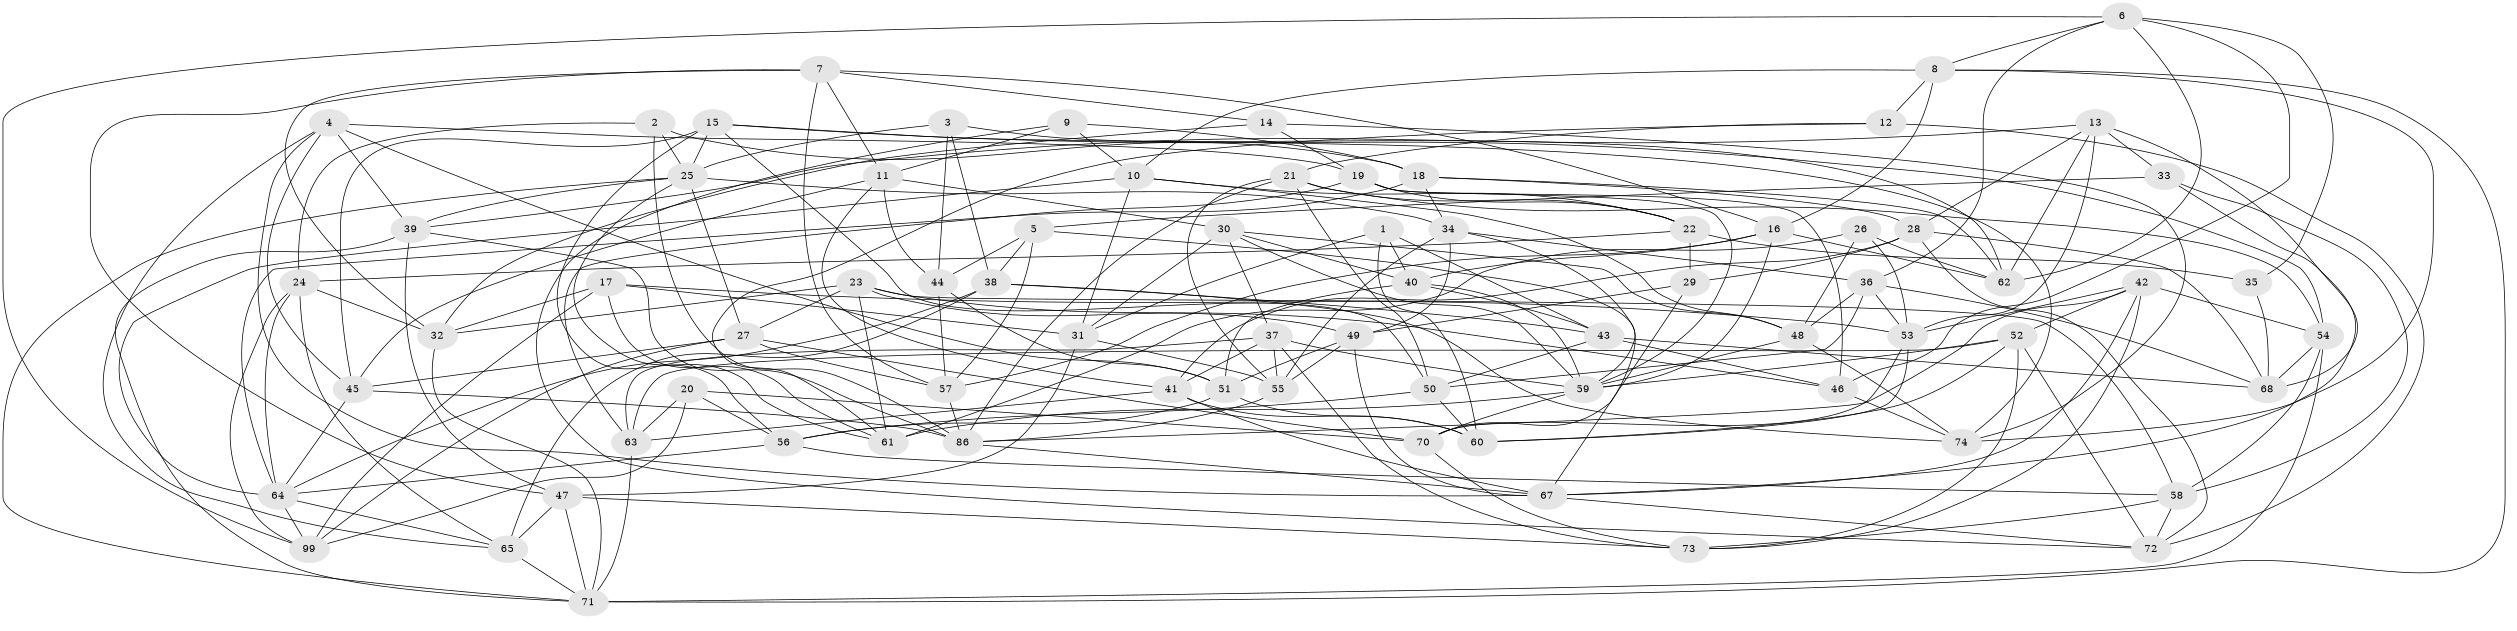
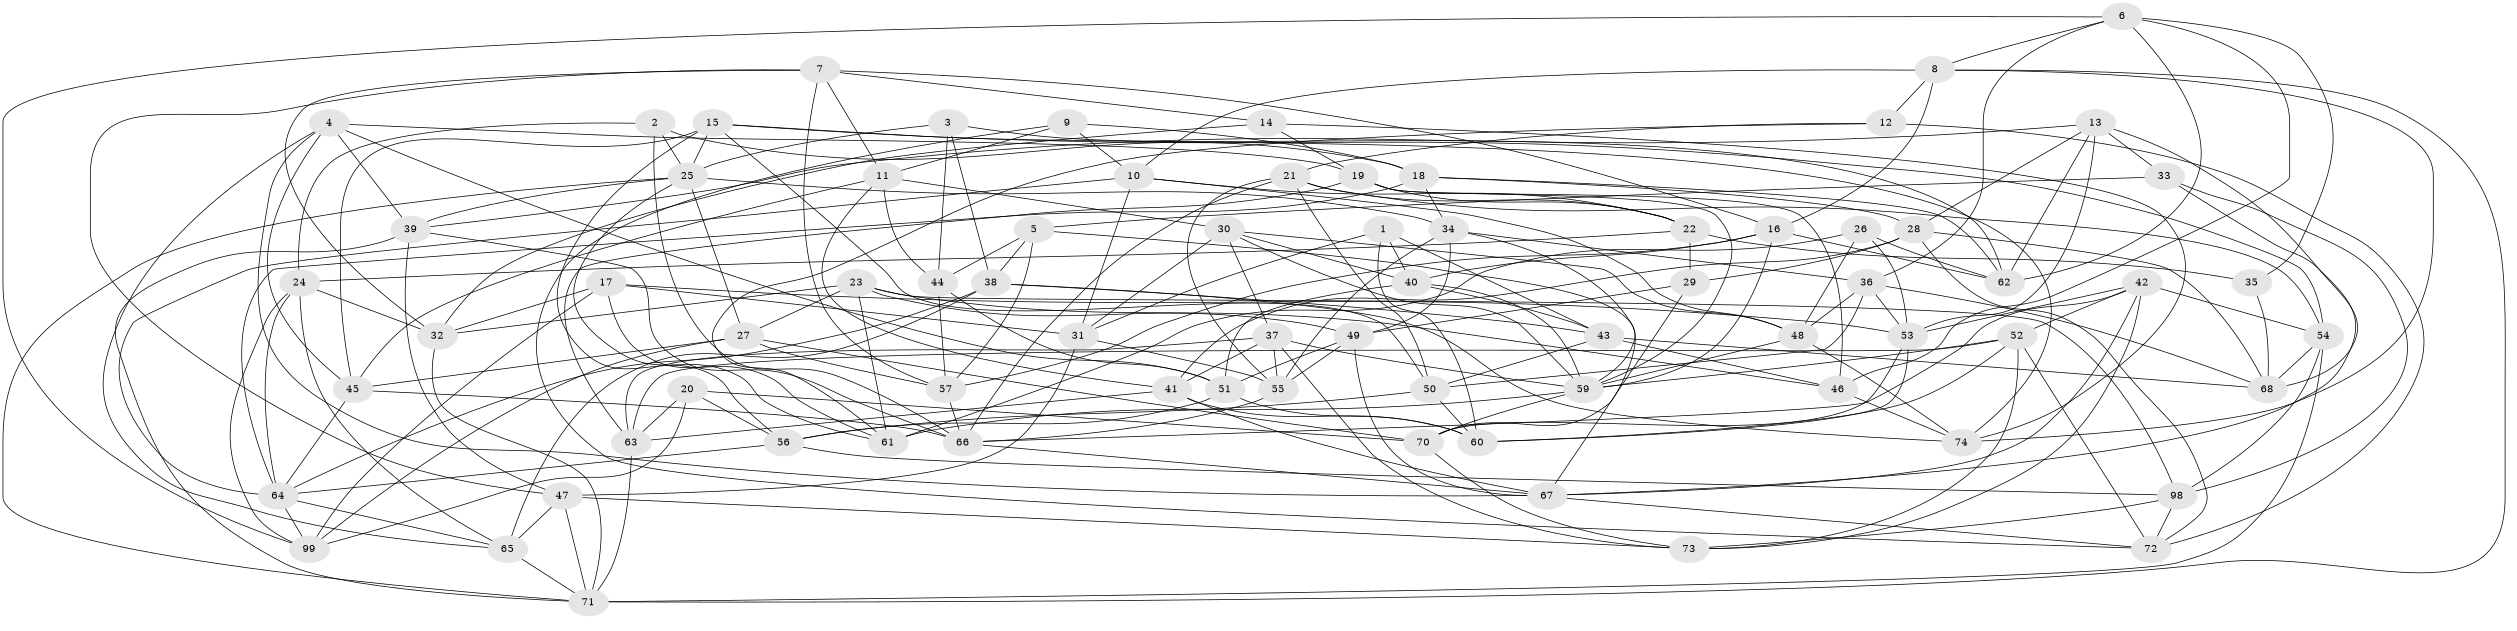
node "86": label "86" -> "66"
node "58": label "58" -> "98"
